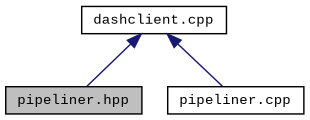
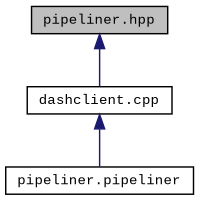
edge "pipeliner.hpp" -> "dashclient.cpp": reversed
node "pipeliner.cpp": label "pipeliner.cpp" -> "pipeliner.pipeliner"
